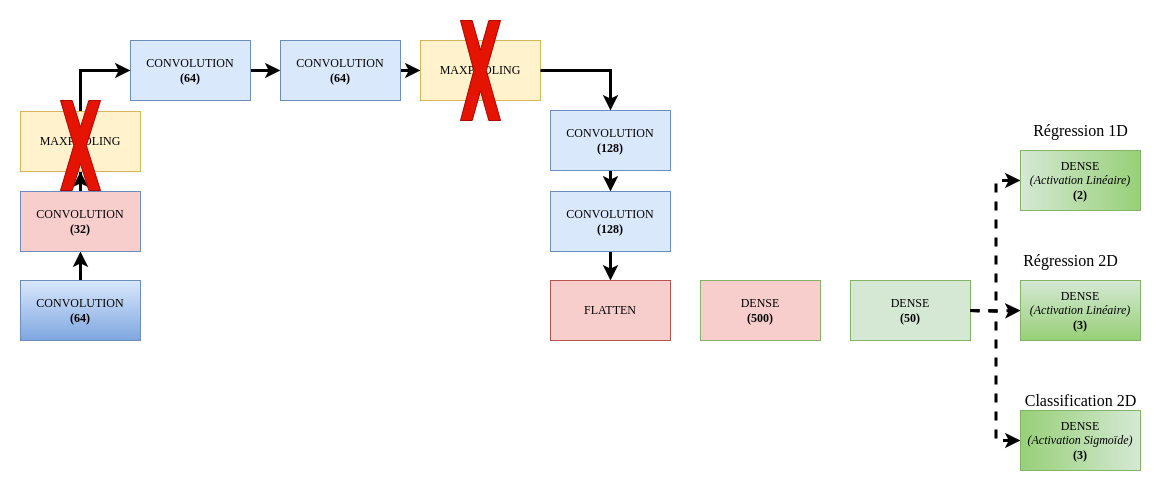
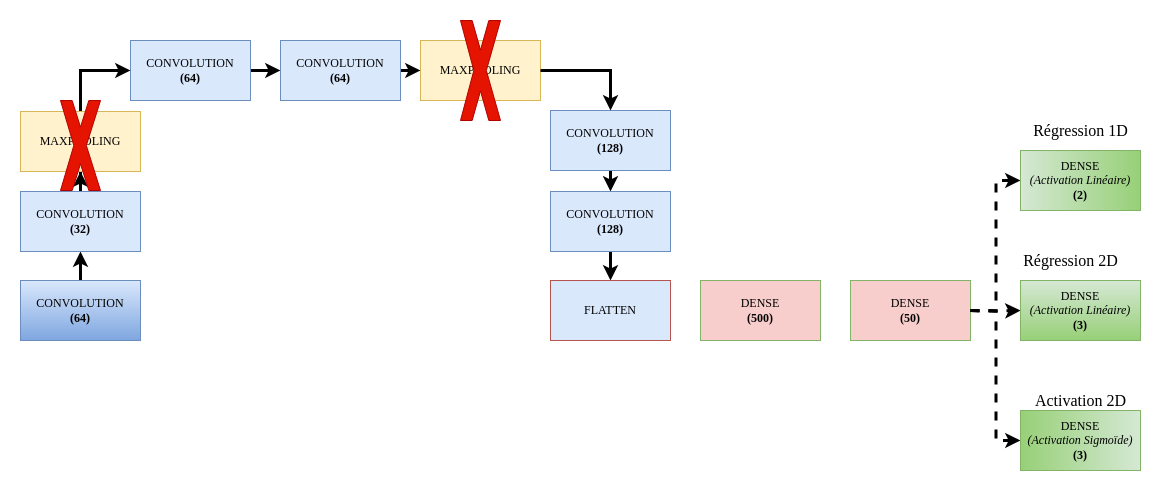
node "CONVOLUTION (32)": fillcolor #f8cecc -> #dae8fc
node "FLATTEN": fillcolor #f8cecc -> #dae8fc
node "DENSE (50)": fillcolor #d5e8d4 -> #f8cecc
node "Classification 2D": label "Classification 2D" -> "Activation 2D"
